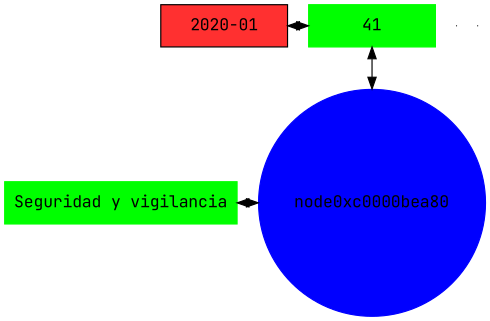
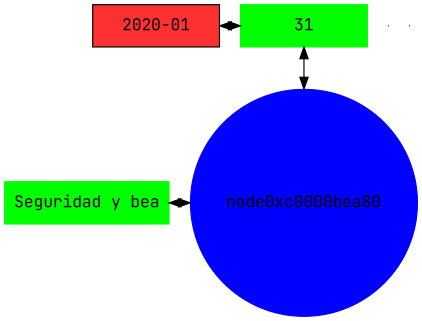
node "41": label "41" -> "31"
node "Seguridad y vigilancia": label "Seguridad y vigilancia" -> "Seguridad y bea"
